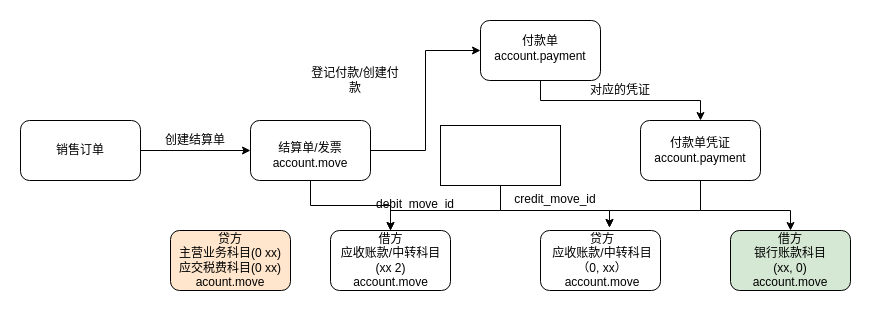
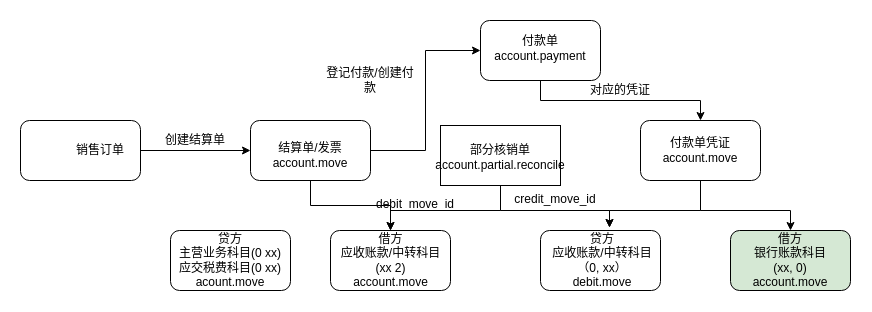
node "登记付款/创建付款": moved (356, 81) -> (371, 81)
node "销售订单": moved (81, 151) -> (101, 151)
node "付款单凭证 account.payment": label "付款单凭证 account.payment" -> "付款单凭证 account.move"
node "部分核销单 account.partial.reconcile": added
node "贷方 主营业务科目(0 xx) 应交税费科目(0 xx) acount.move": fillcolor #ffe6cc -> #ffffff
node "贷方 应收账款/中转科目 （0, xx） account.move": label "贷方 应收账款/中转科目 （0, xx） account.move" -> "贷方 应收账款/中转科目 （0, xx） debit.move"
